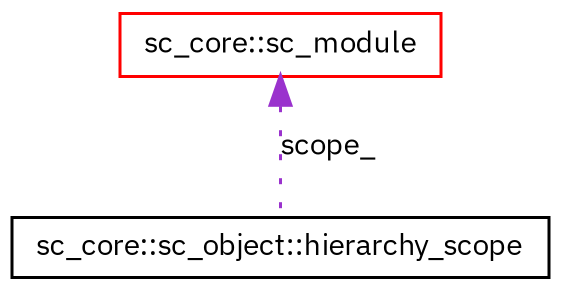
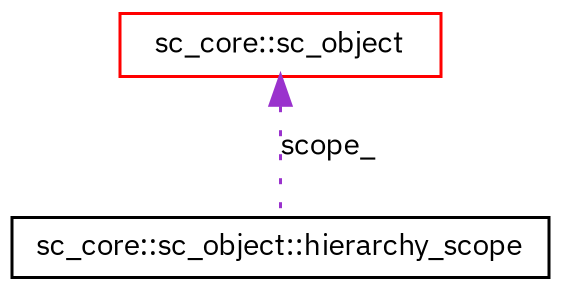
node "sc_core::sc_module": label "sc_core::sc_module" -> "sc_core::sc_object"
